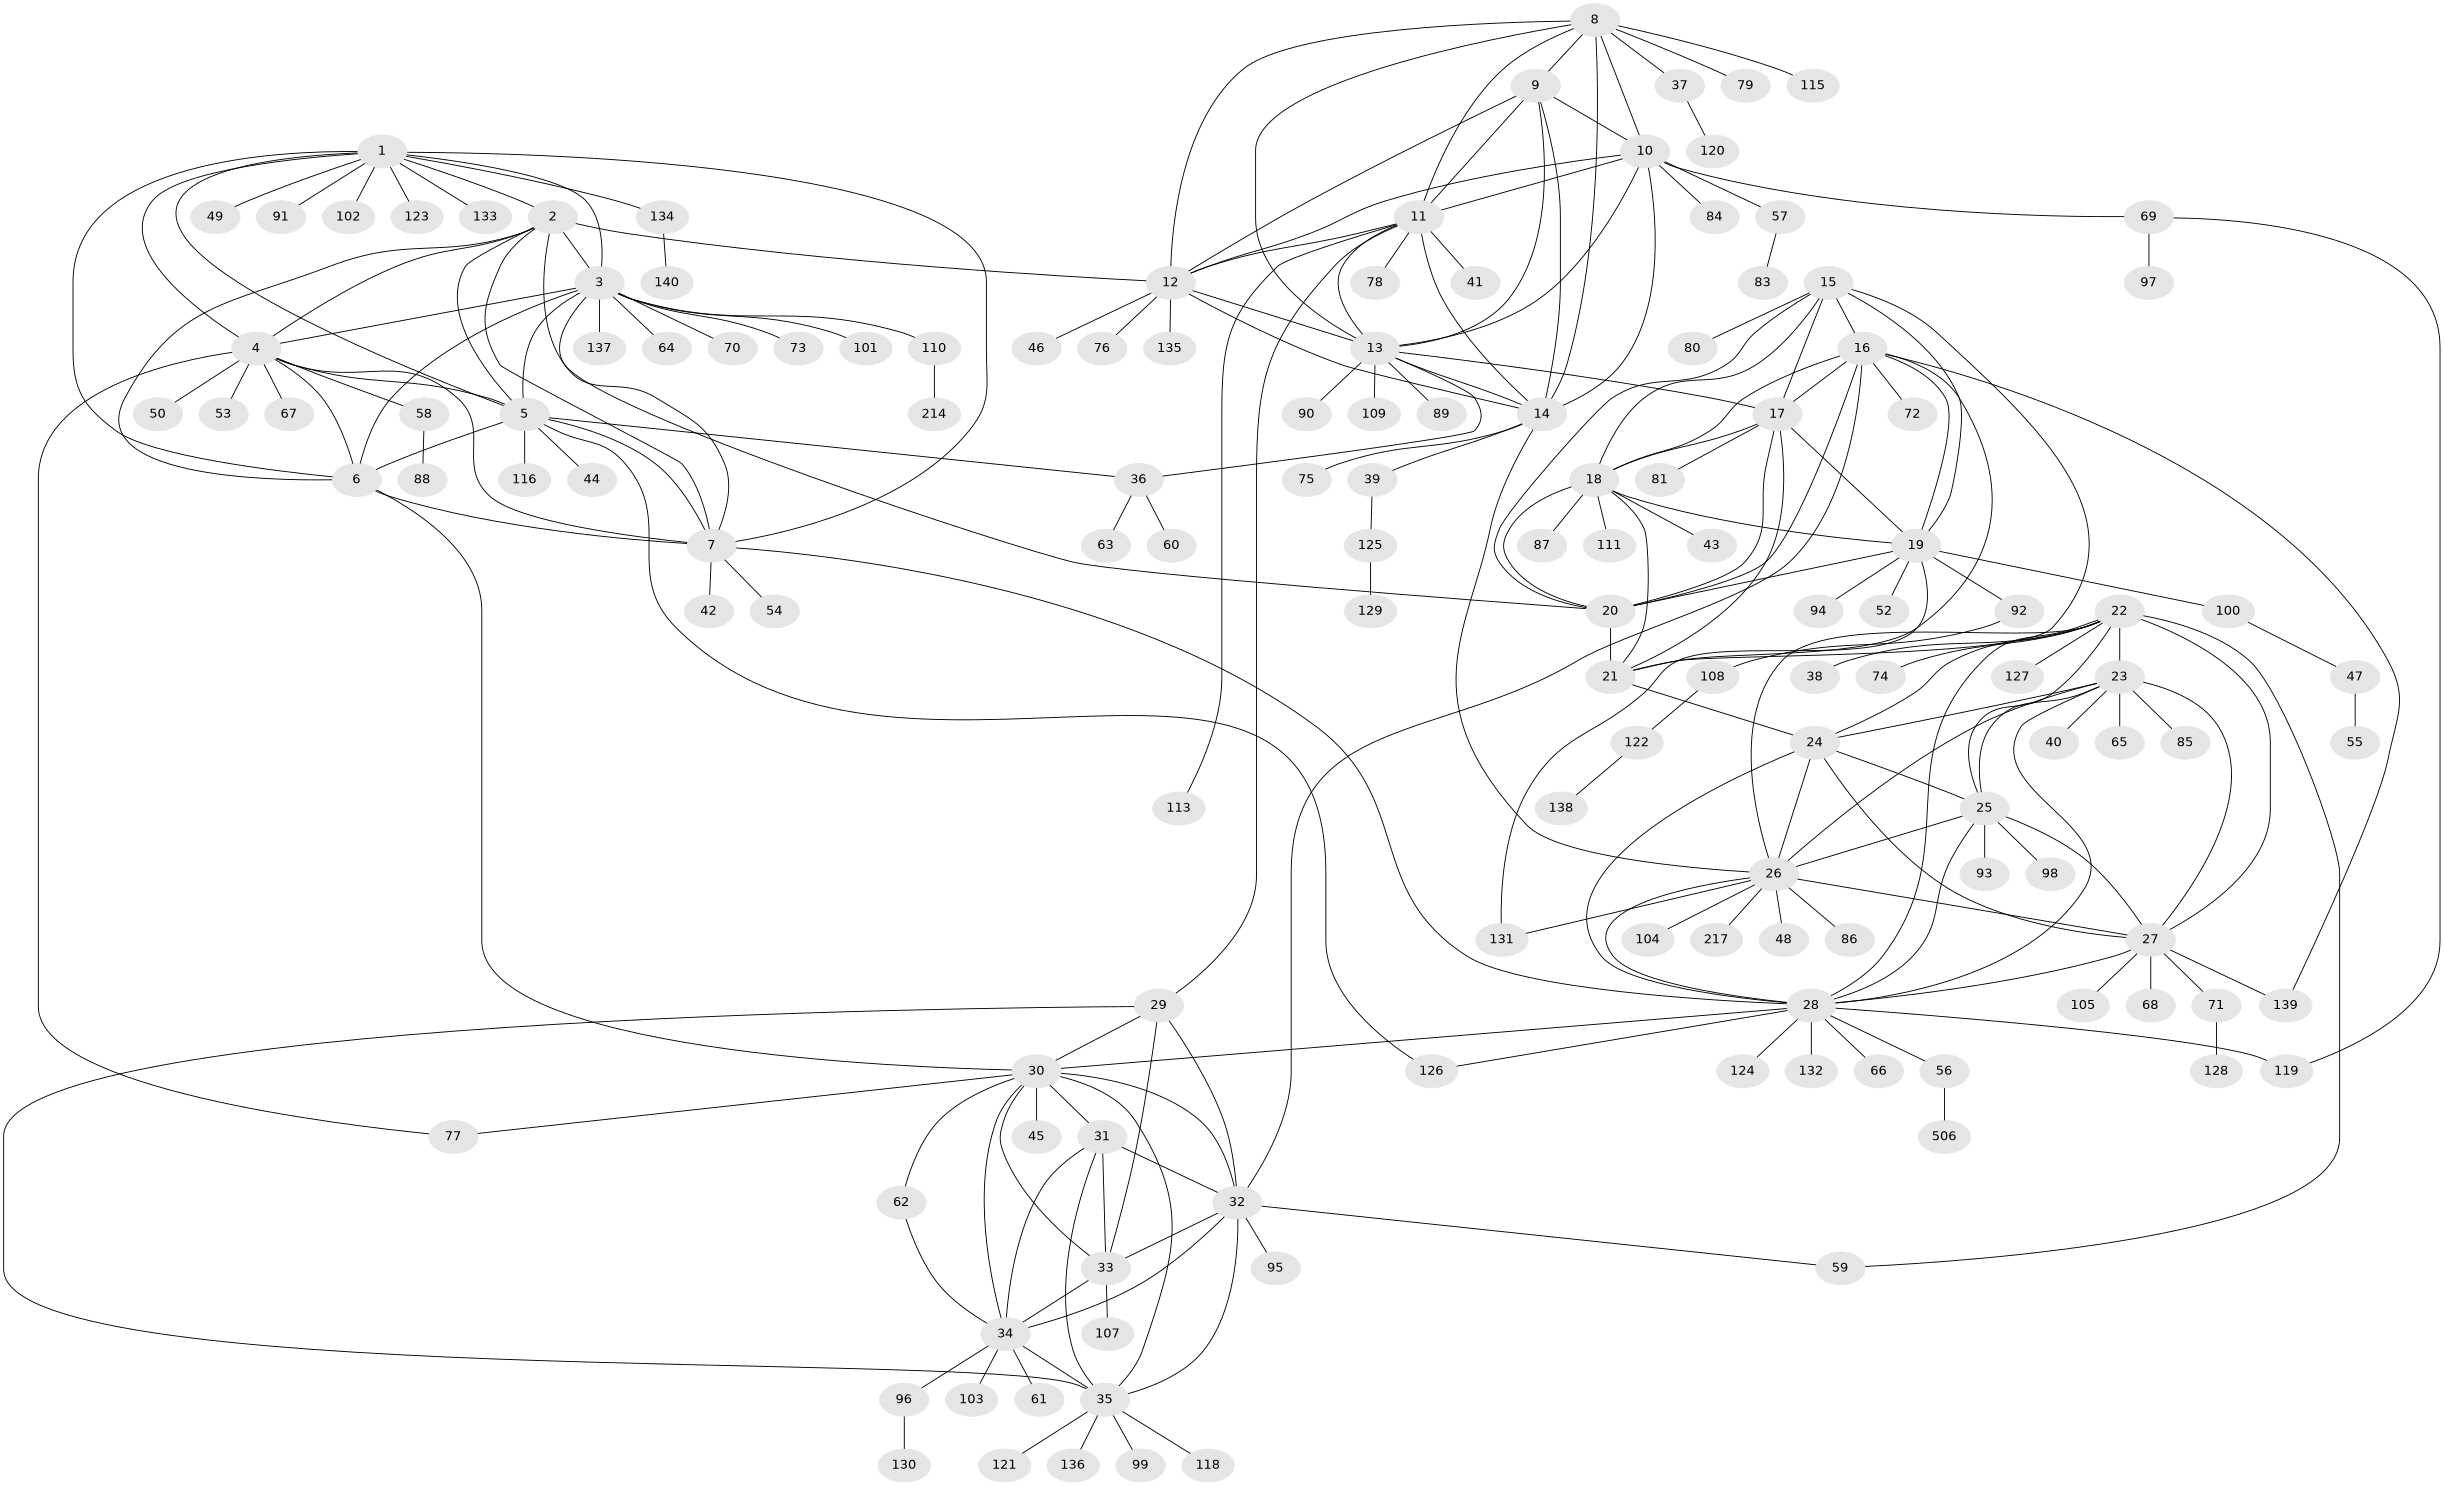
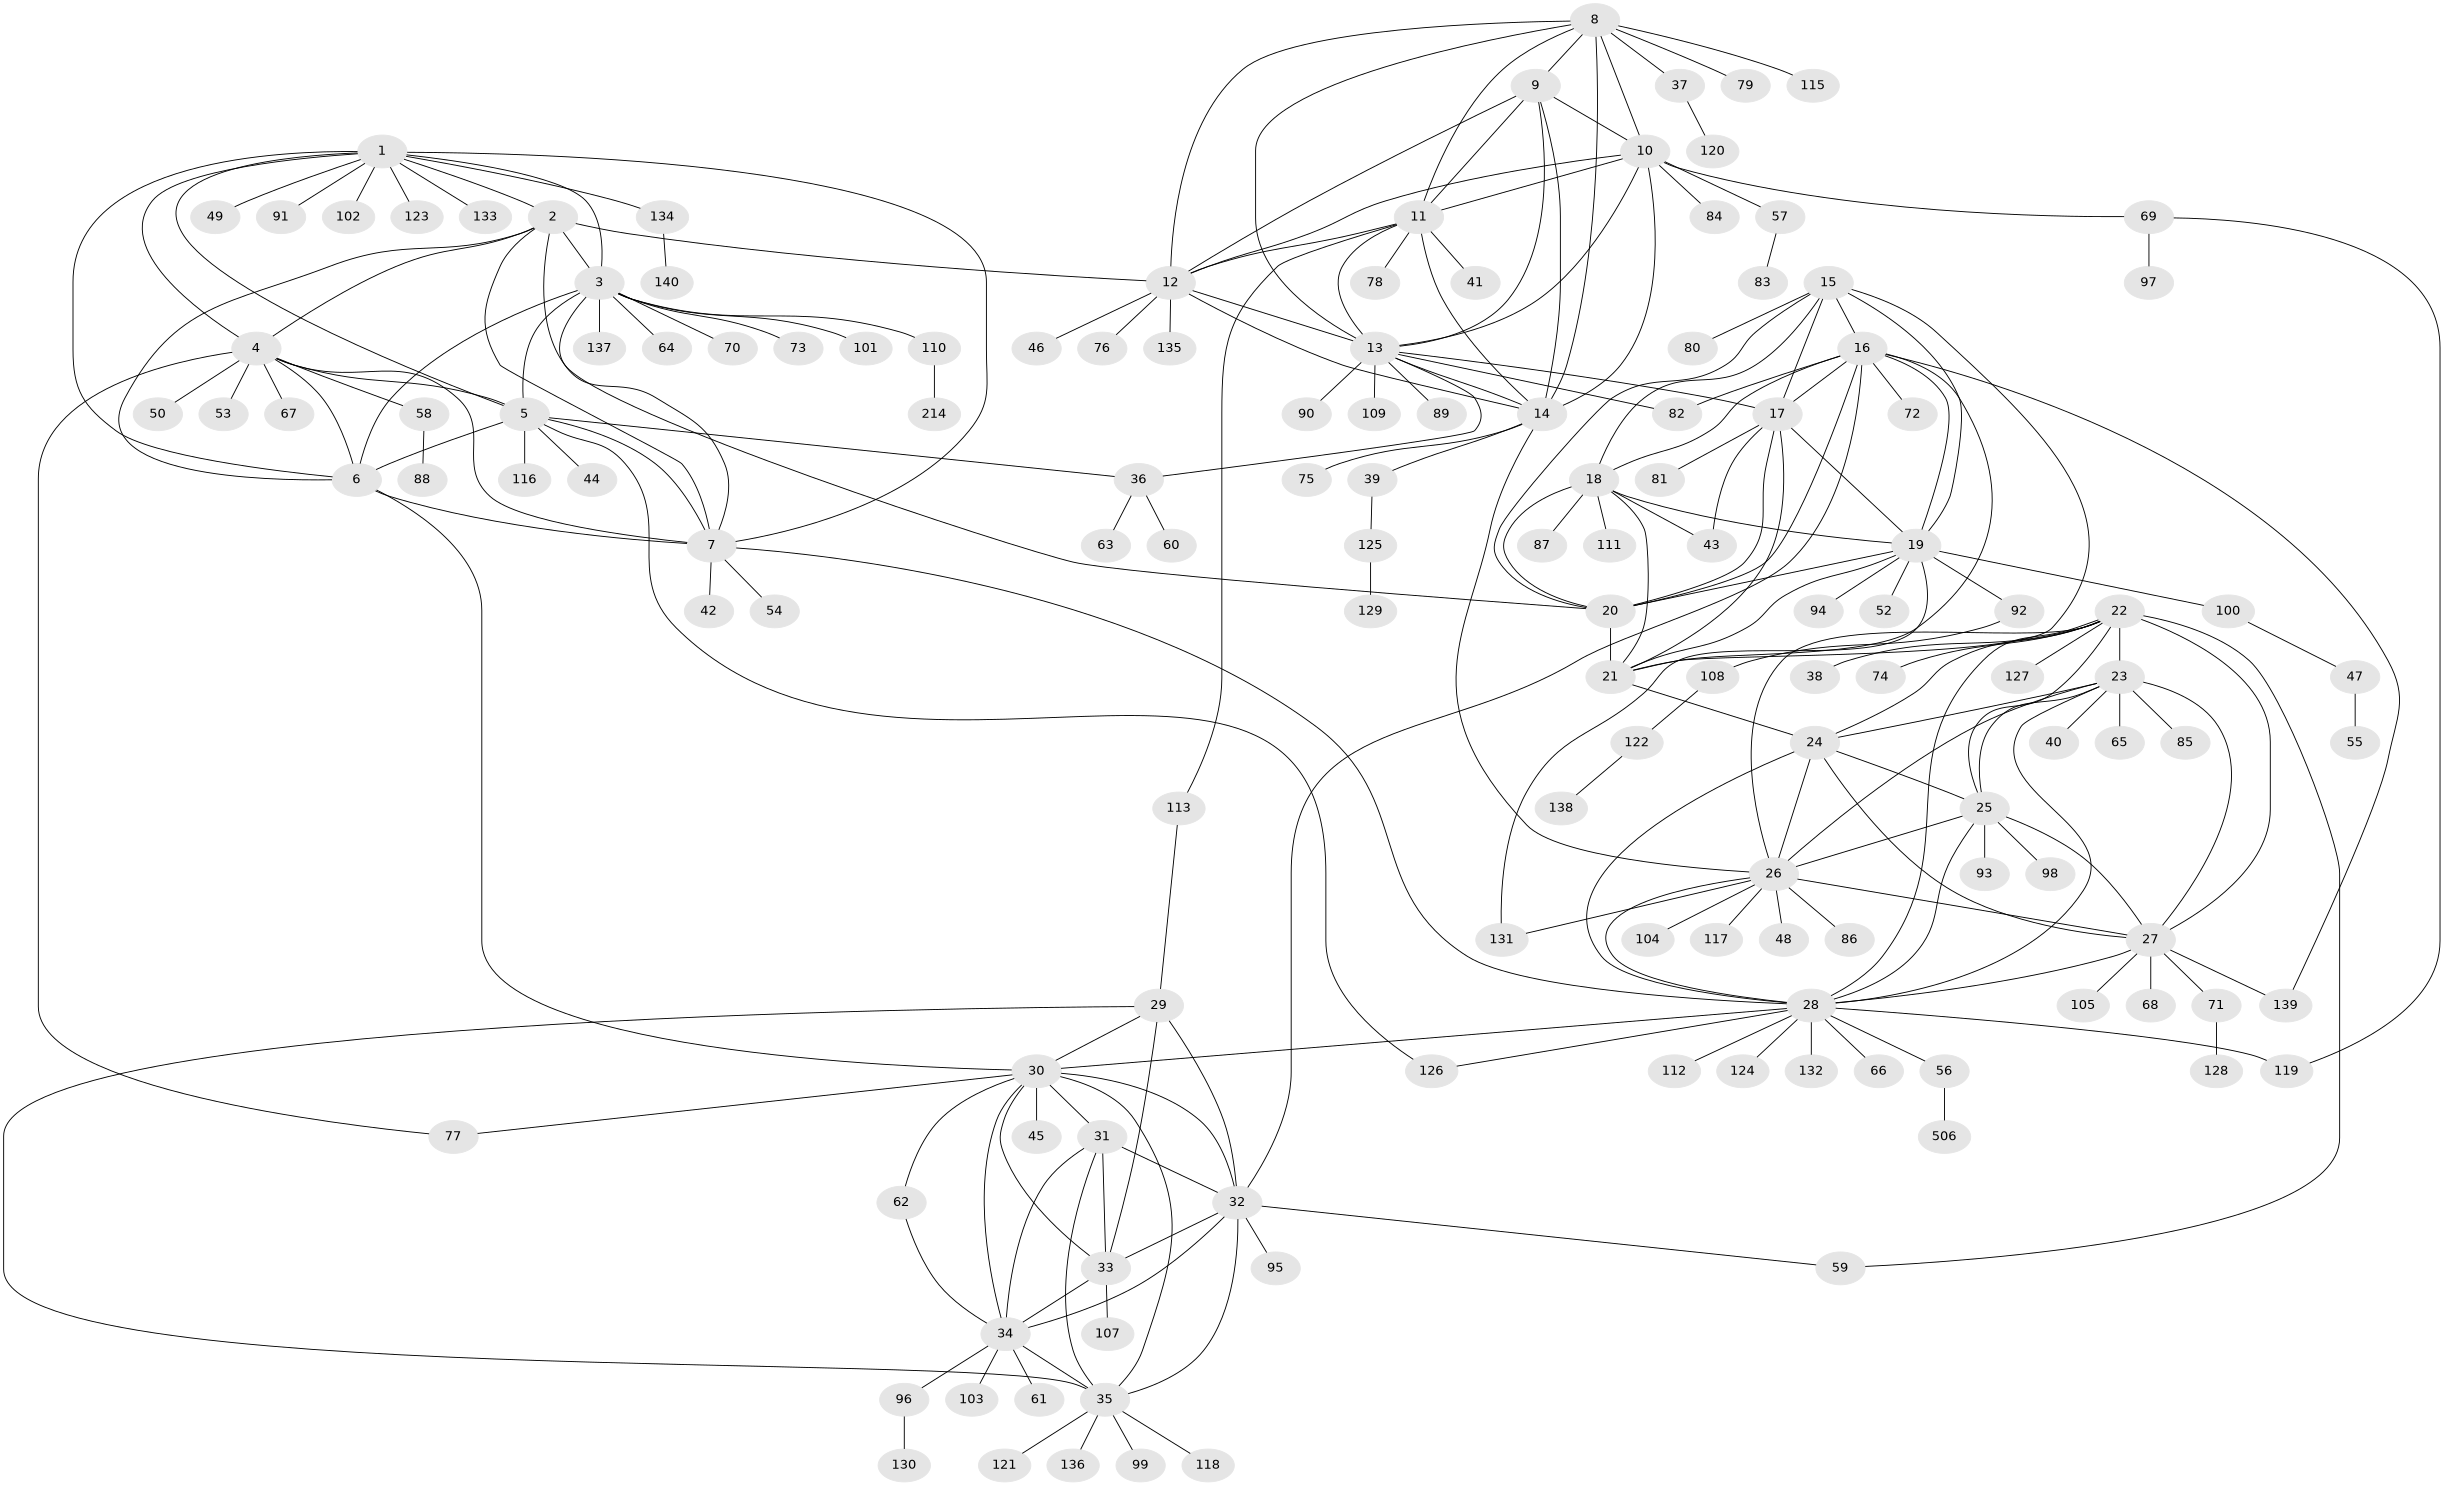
edge "2" -- "5": removed
edge "3" -- "4": removed
node "82": added
edge "17" -- "18": now "17" -- "43"
edge "11" -- "29": now "113" -- "29"
edge "19" -- "21": added
node "217": label "217" -> "117"
node "112": added
